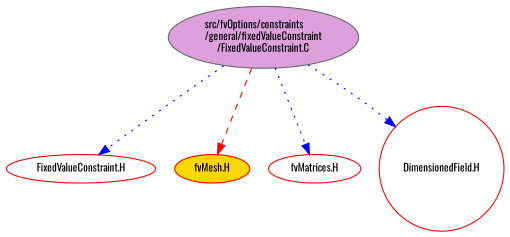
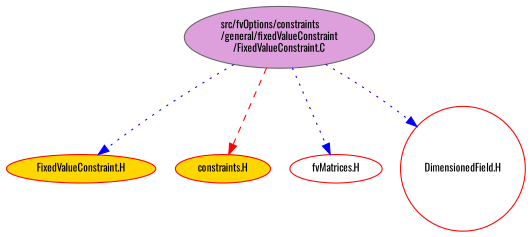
node "FixedValueConstraint.H": fillcolor white -> gold
node "fvMesh.H": label "fvMesh.H" -> "constraints.H"
